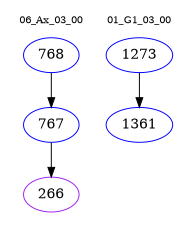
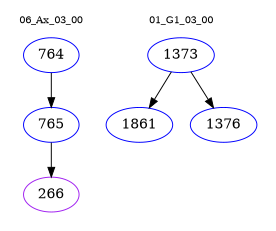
node "768": label "768" -> "764"
node "1273": label "1273" -> "1373"
node "767": label "767" -> "765"
node "1361": label "1361" -> "1861"
node "1376": added
